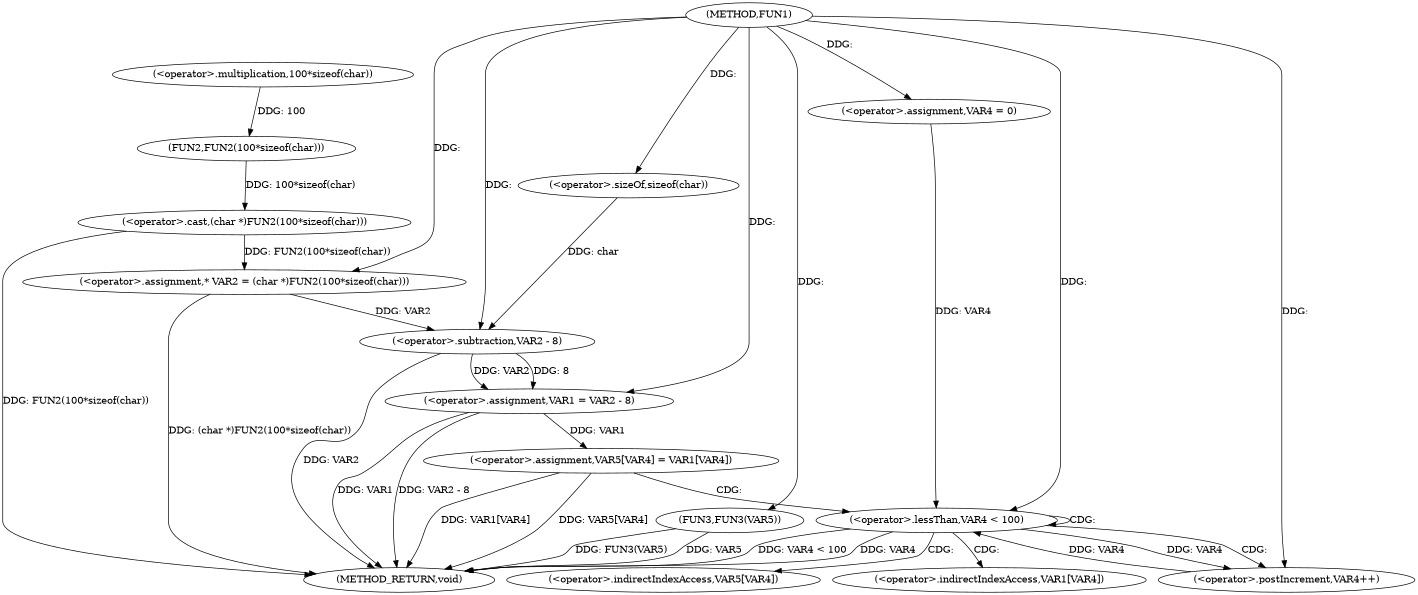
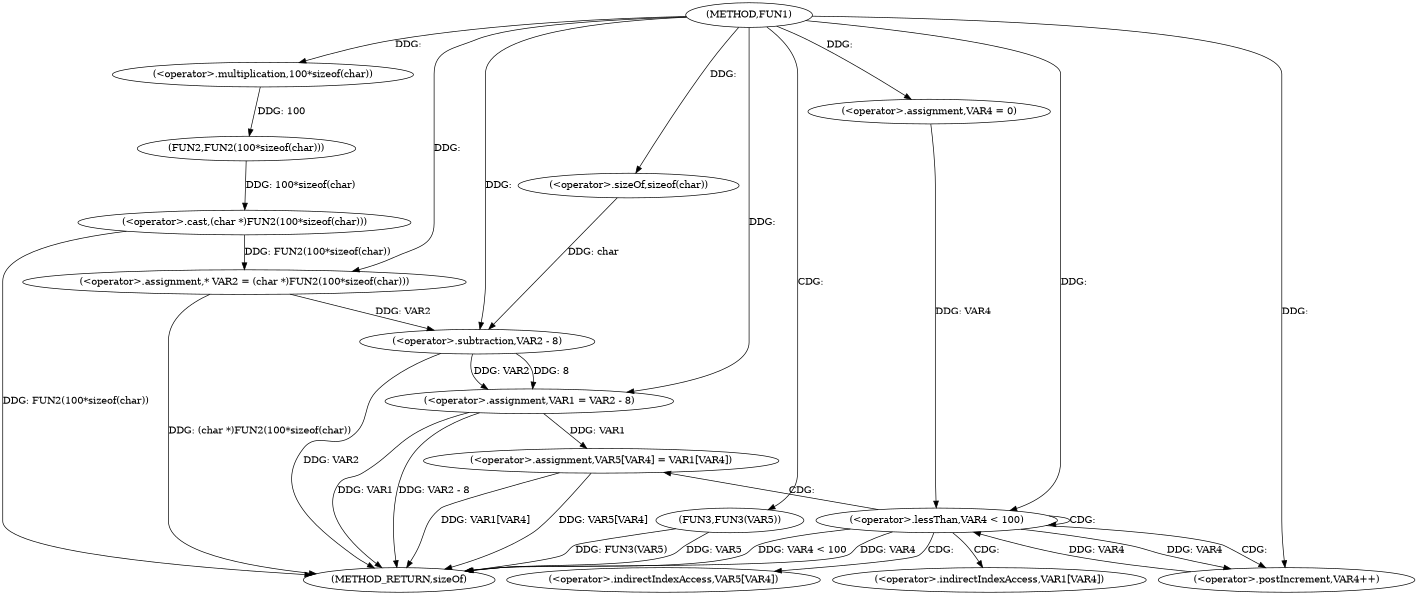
edge "(METHOD,FUN1)" -> "(<operator>.multiplication,100*sizeof(char))": added, label "DDG:"
edge "(METHOD,FUN1)" -> "(FUN3,FUN3(VAR5))": label "DDG: " -> "CDG: "
edge "(<operator>.assignment,VAR5[VAR4] = VAR1[VAR4])" -> "(<operator>.lessThan,VAR4 < 100)": reversed
node "(METHOD_RETURN,void)": label "(METHOD_RETURN,void)" -> "(METHOD_RETURN,sizeOf)"
